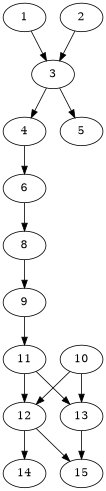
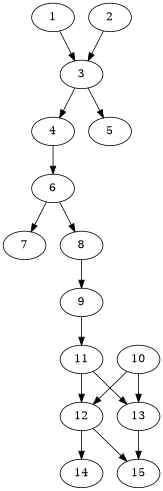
node "7": added
